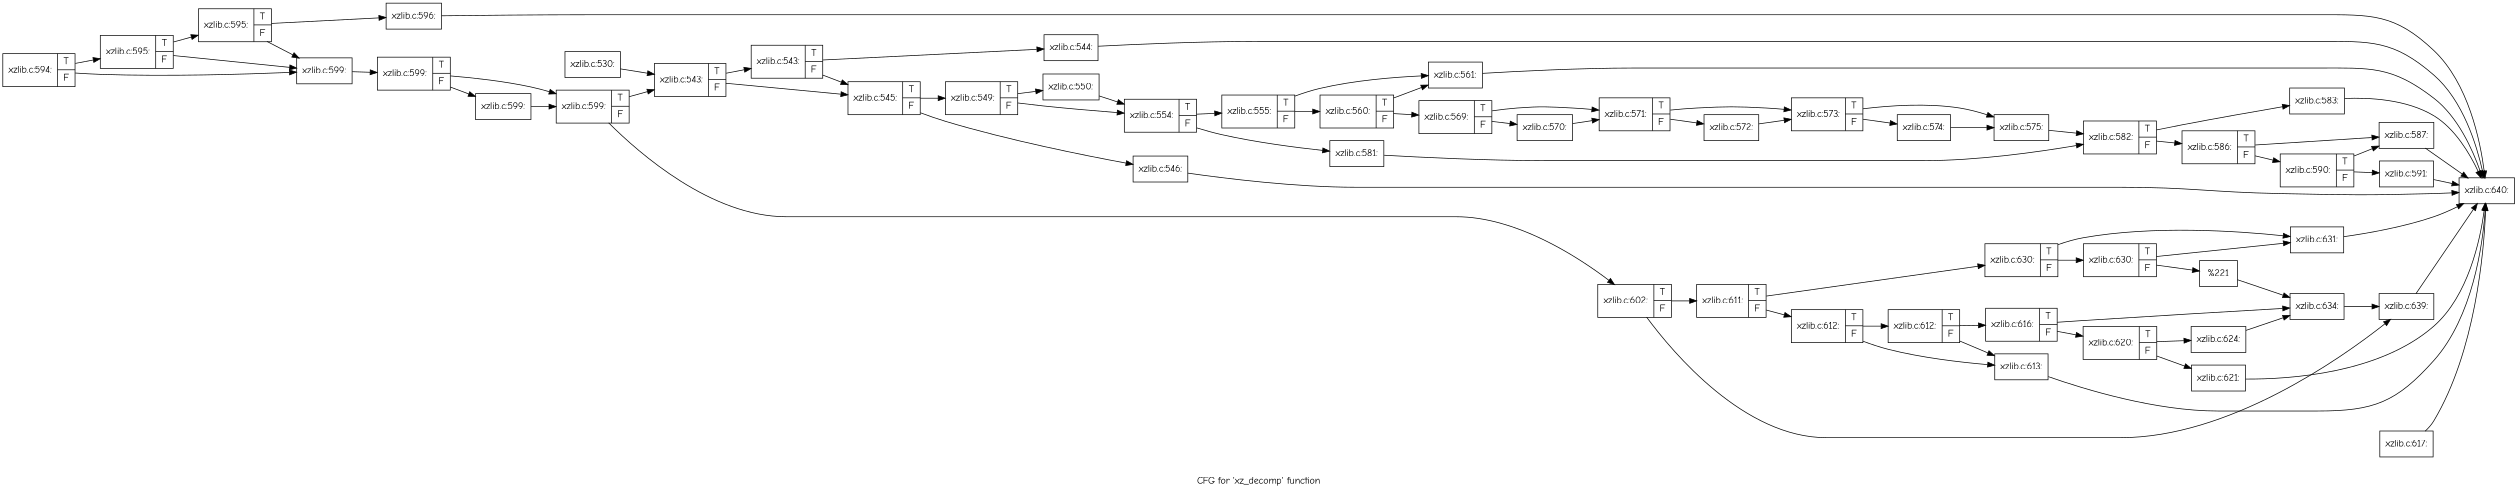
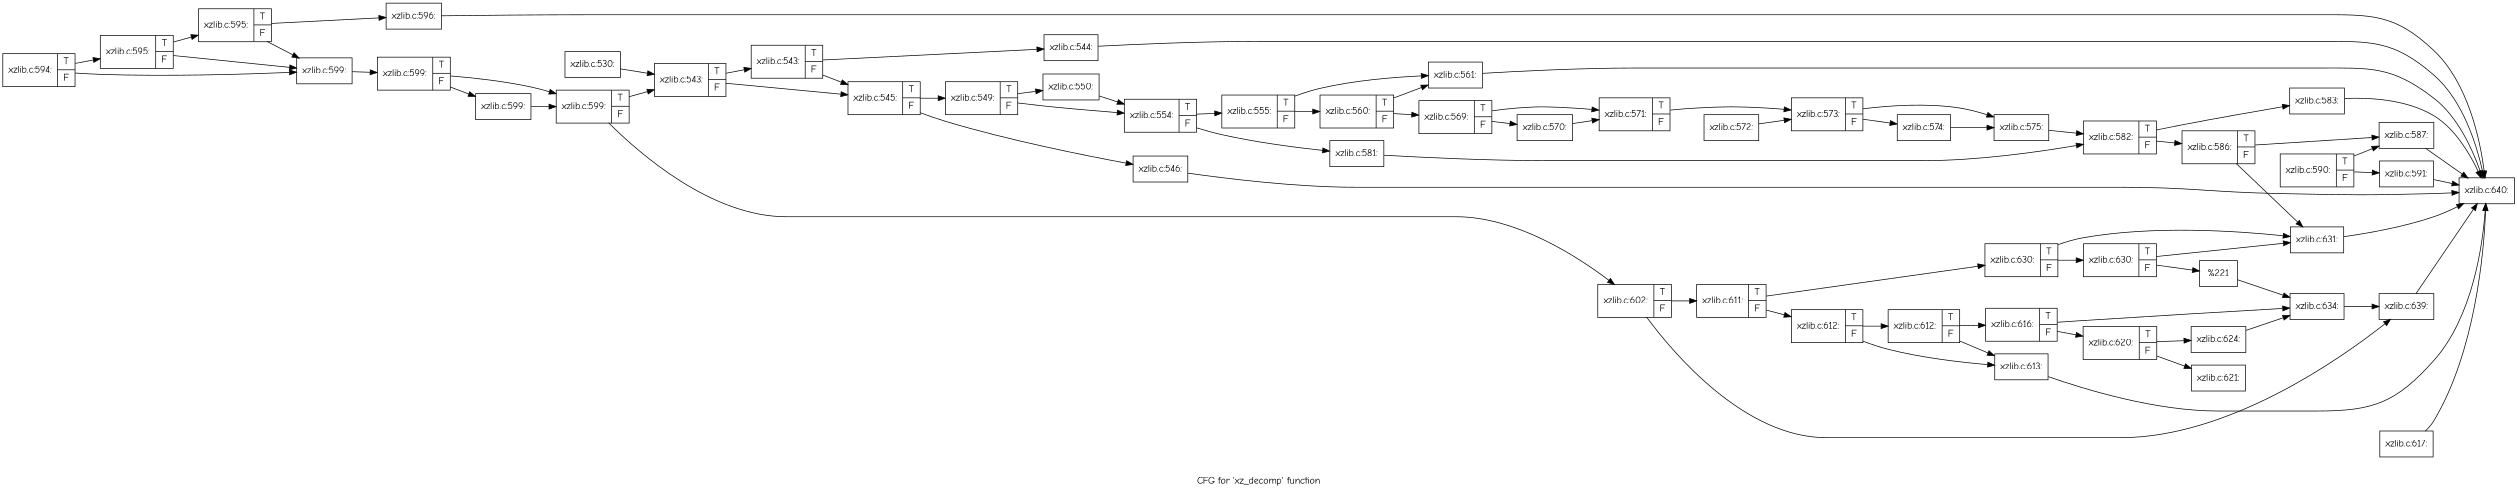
edge "xzlib.c:571:" -> "xzlib.c:572:": removed
edge "xzlib.c:586:" -> "xzlib.c:590:": now "xzlib.c:586:" -> "xzlib.c:631:"
edge "xzlib.c:621:" -> "xzlib.c:640:": removed
